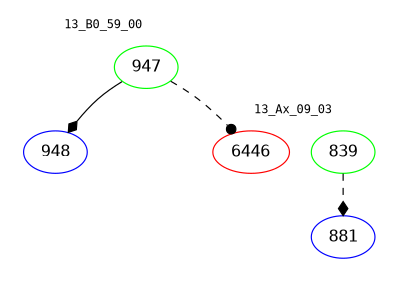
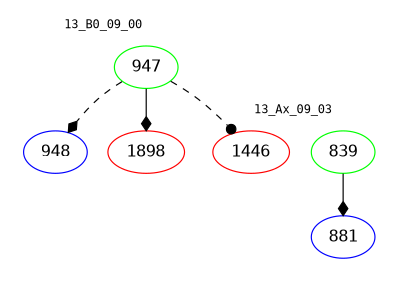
cluster "13_B0_59_00": label "13_B0_59_00" -> "13_B0_09_00"
edge "947" -> "948": style solid -> dashed
node "1898": added
node "6446": label "6446" -> "1446"
edge "839" -> "881": style dashed -> solid
